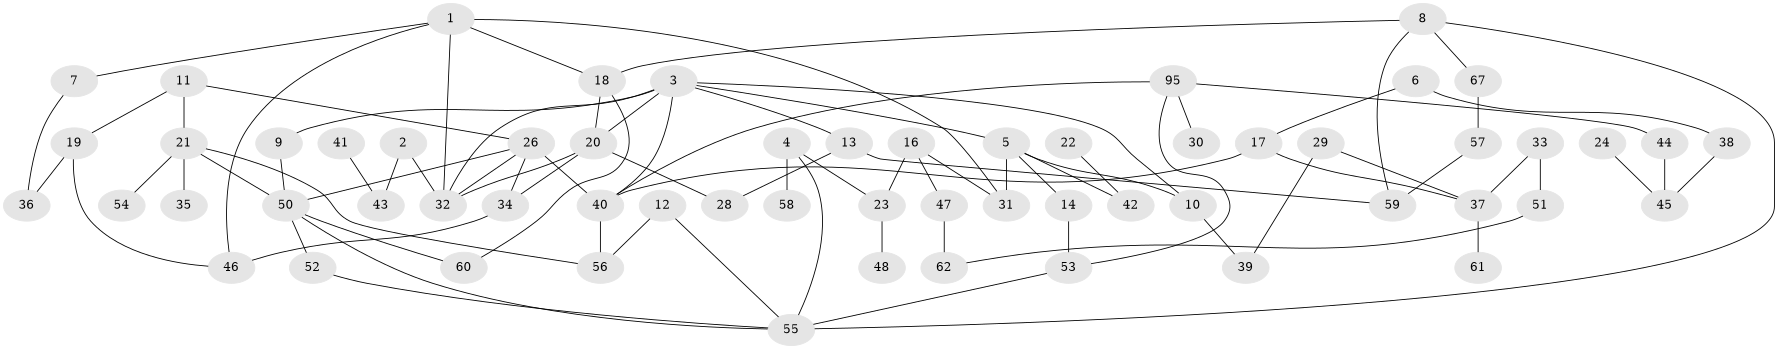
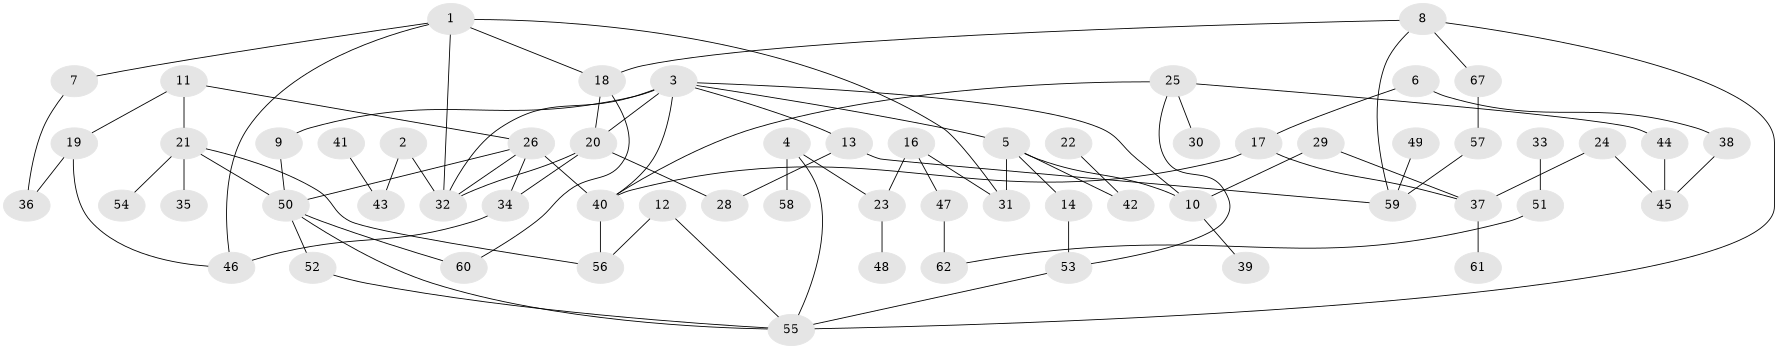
node "95": label "95" -> "25"
node "49": added
edge "33" -- "37": now "24" -- "37"
edge "29" -- "39": now "29" -- "10"
